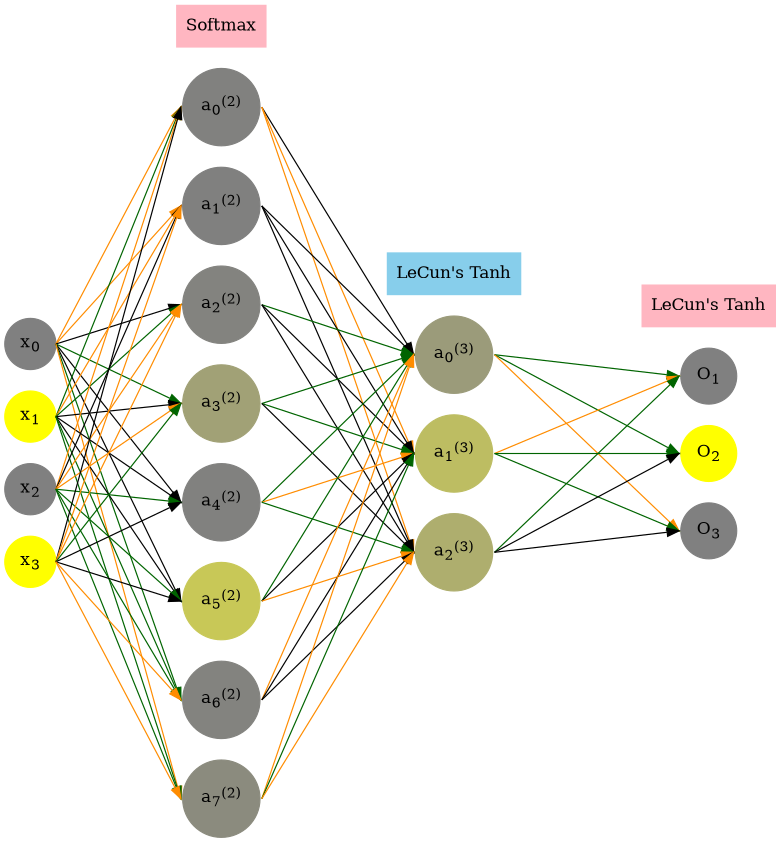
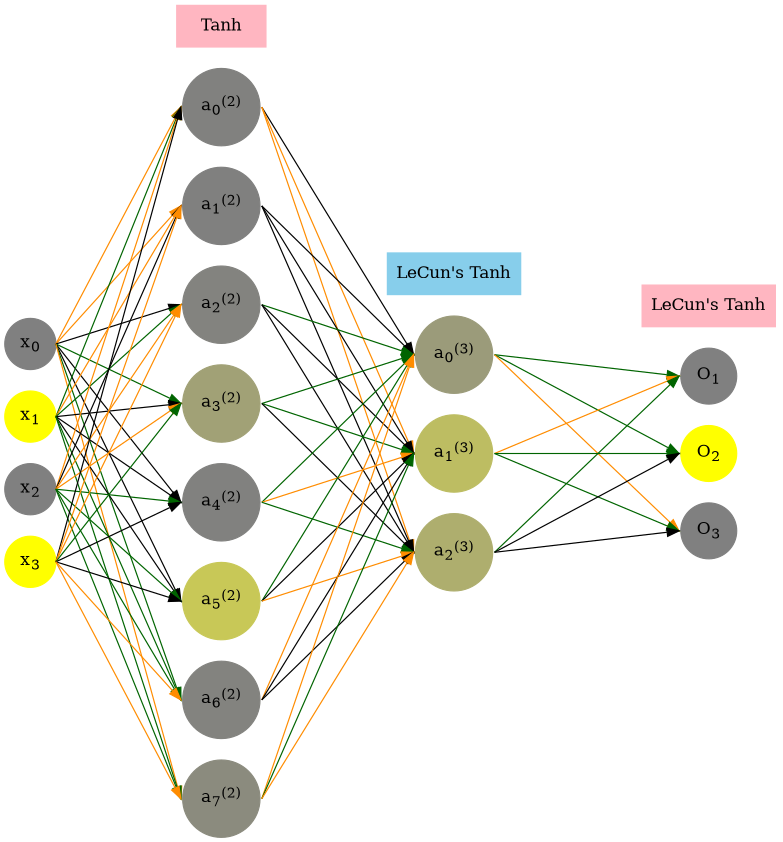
node "Softmax": label "Softmax" -> "Tanh"
